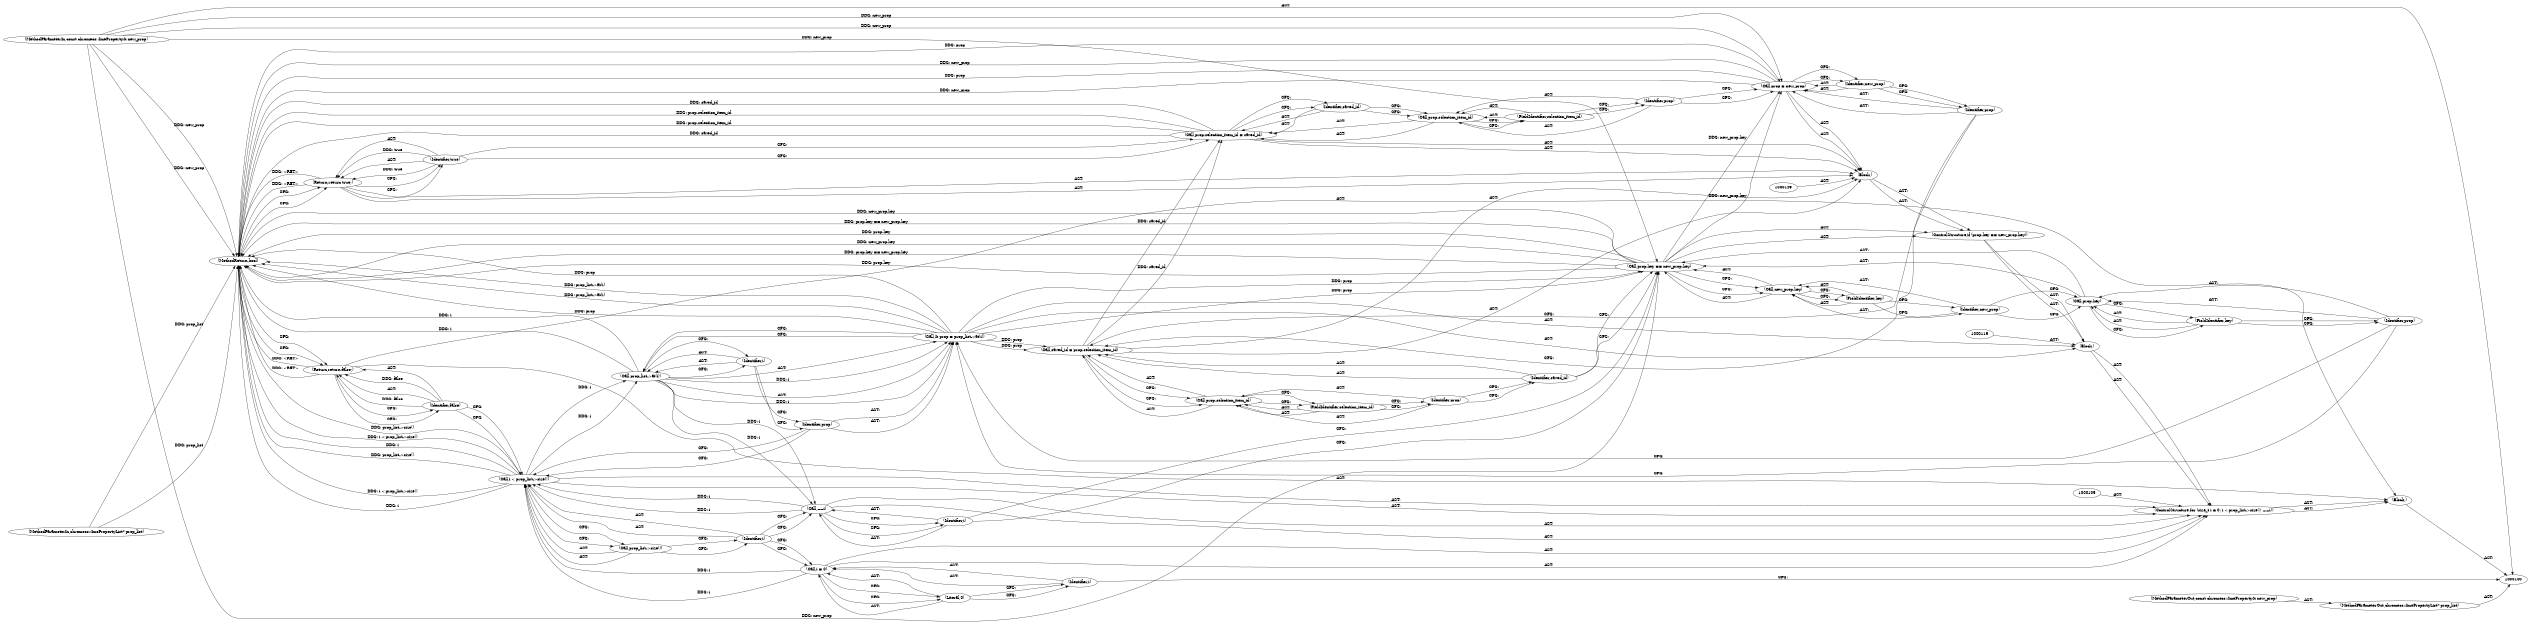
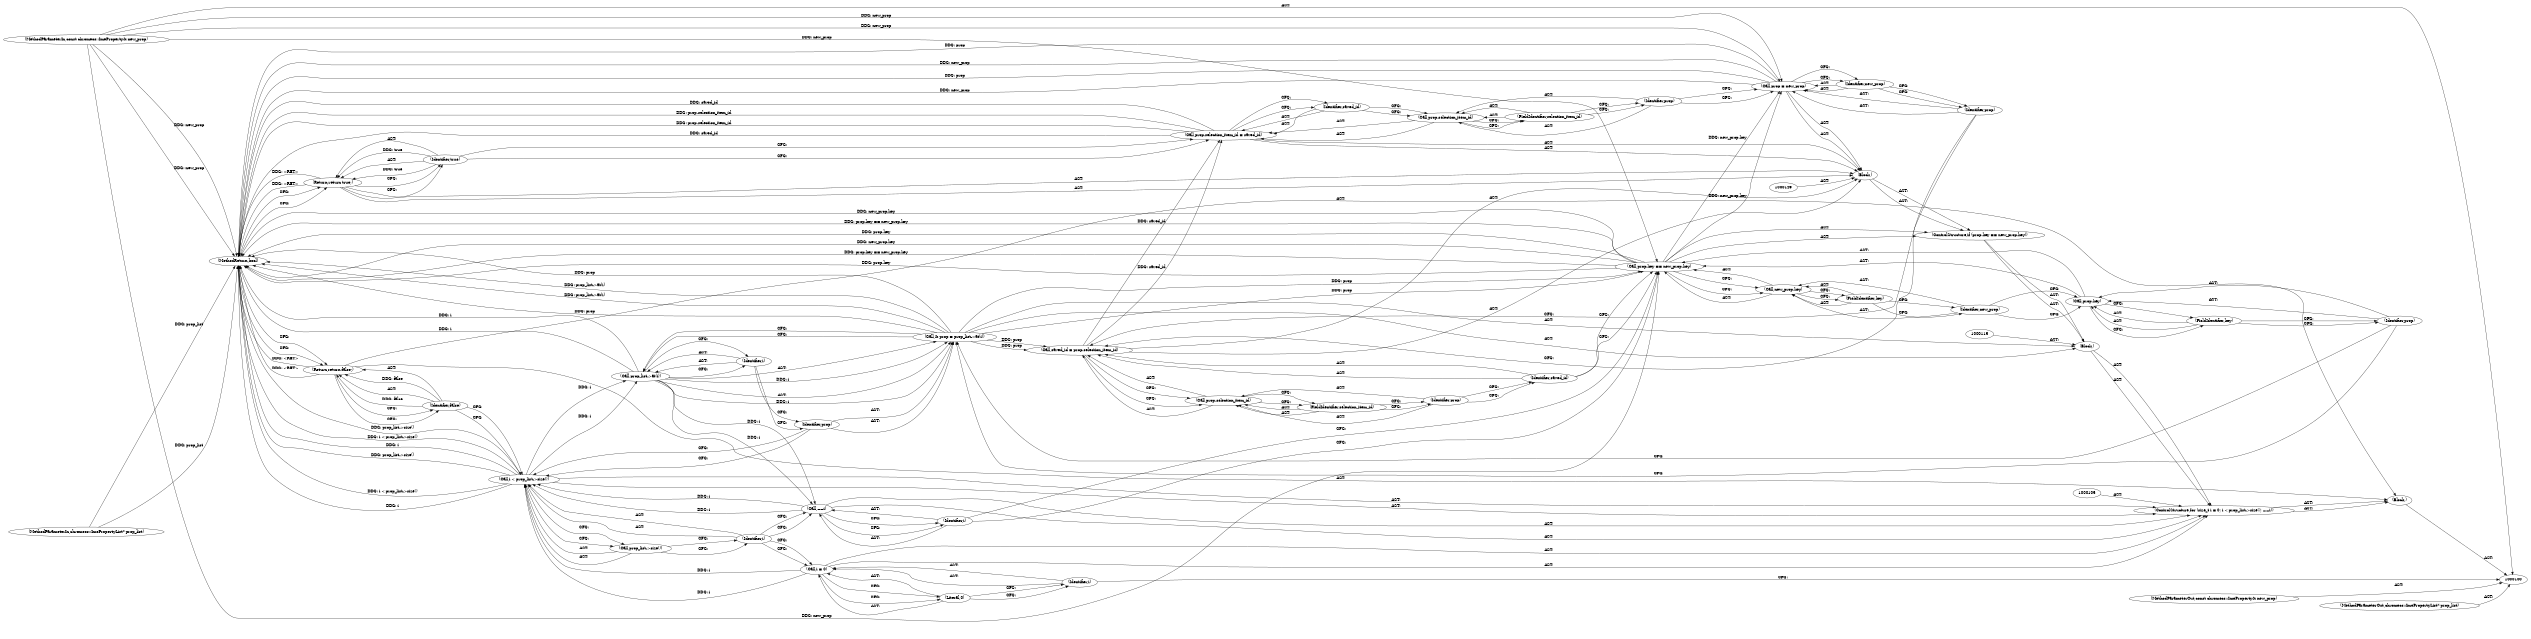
edge "(MethodParameterOut,const chromeos::ImeProperty& new_prop)" -> "(MethodParameterOut,chromeos::ImePropertyList* prop_list)": now "(MethodParameterOut,const chromeos::ImeProperty& new_prop)" -> "1000100"
